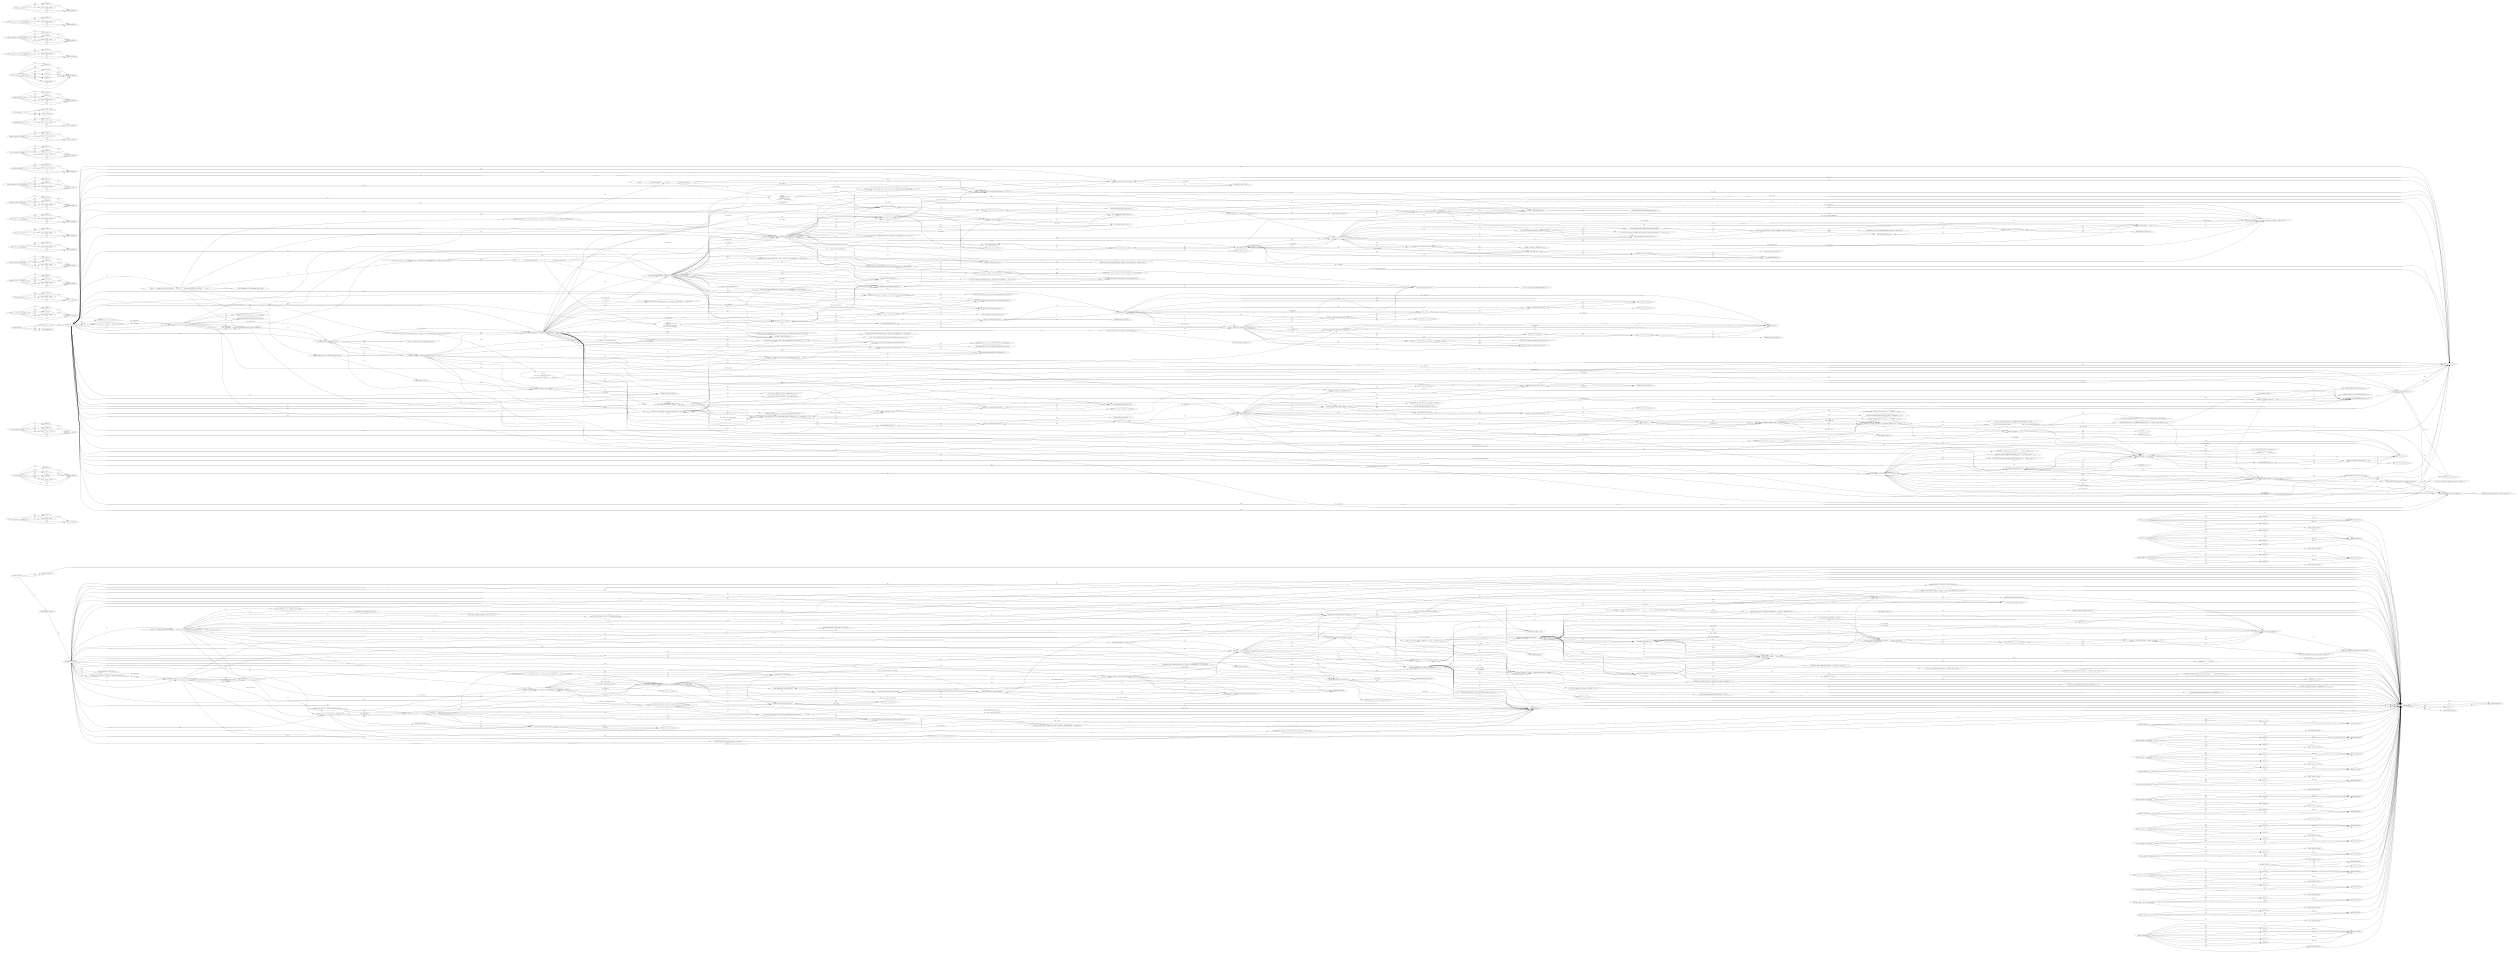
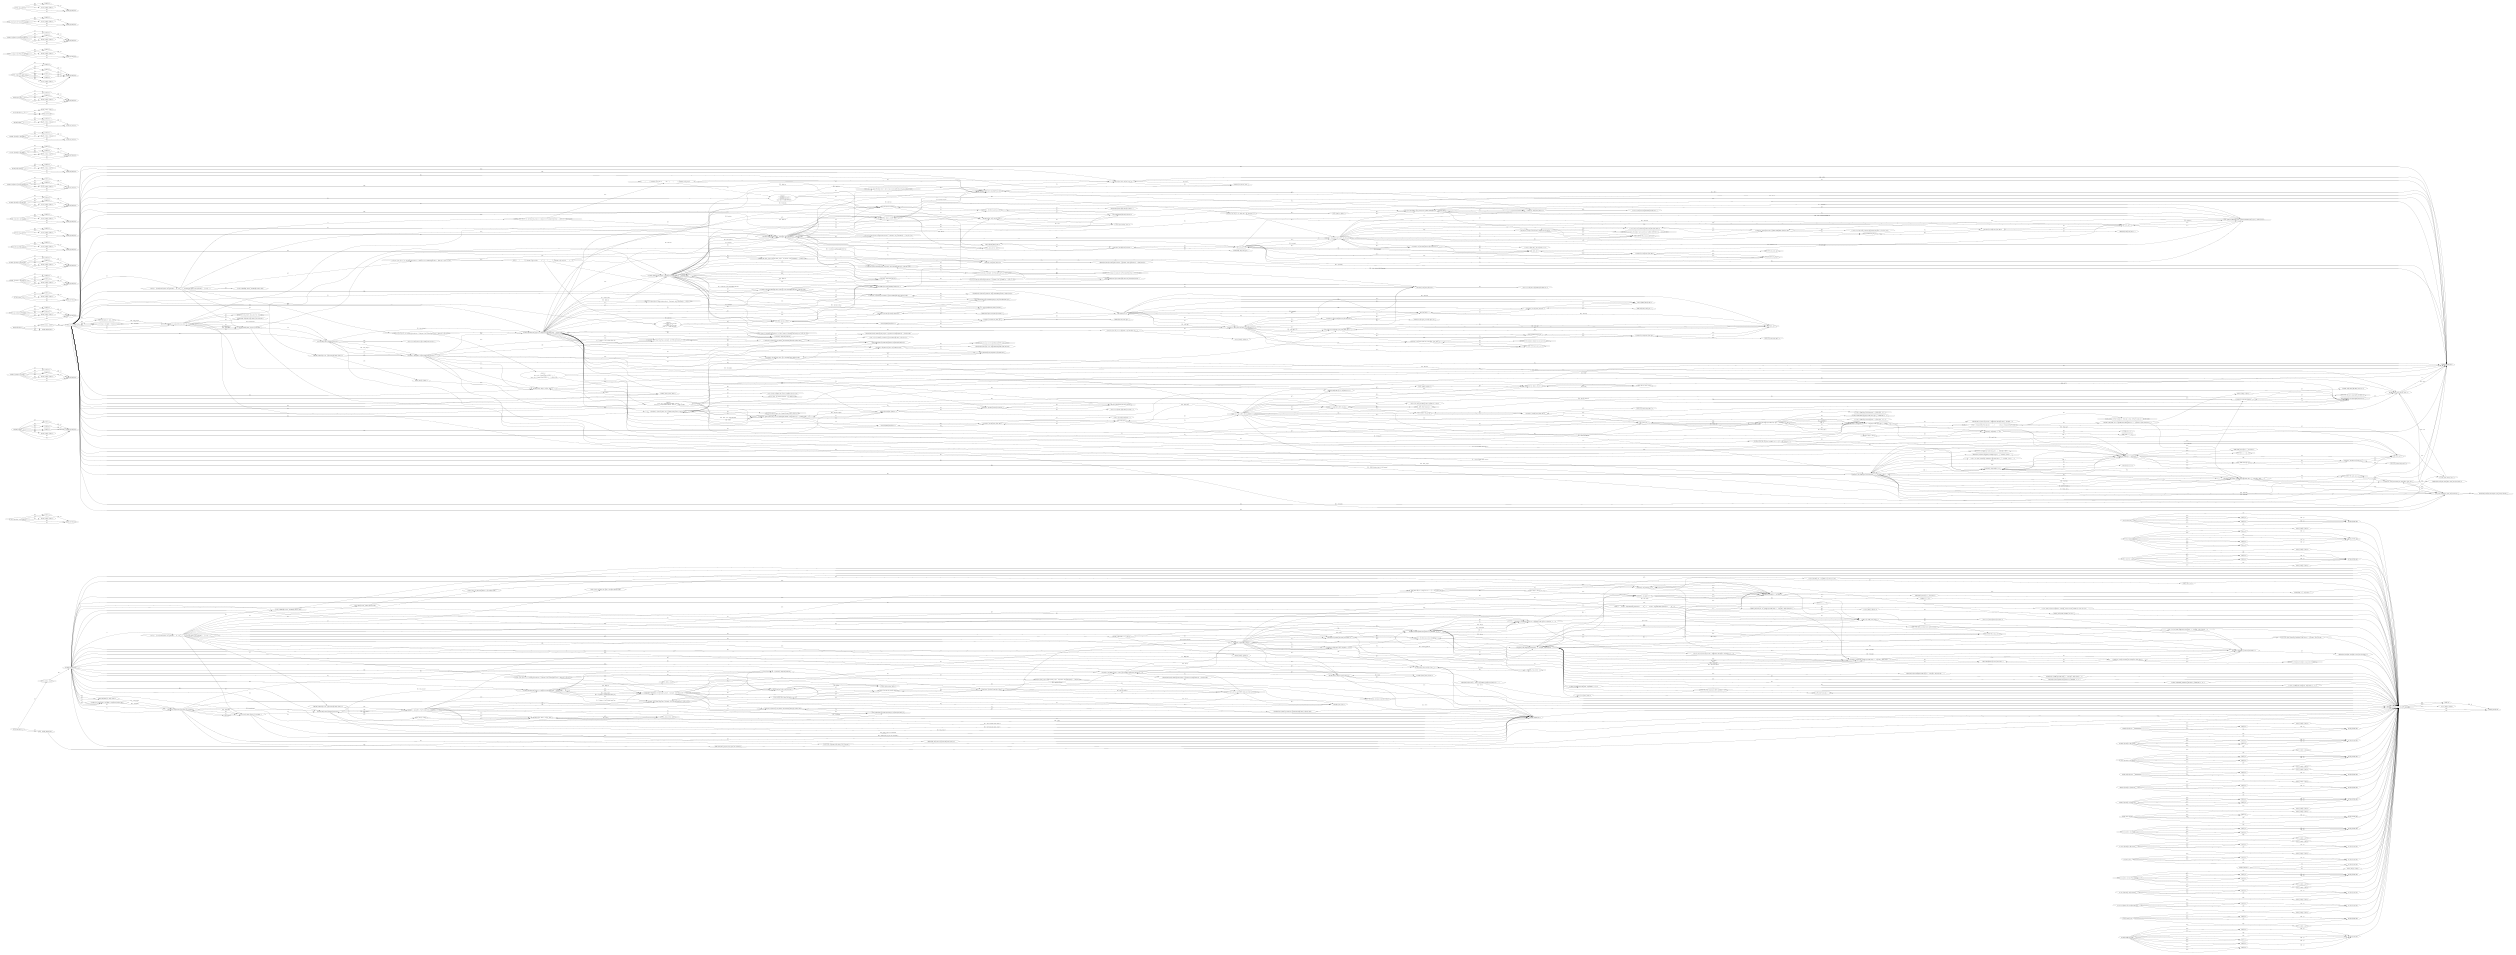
node "<(LOCAL,unsigned int i: unsigned int)<SUB>17</SUB>>": added
